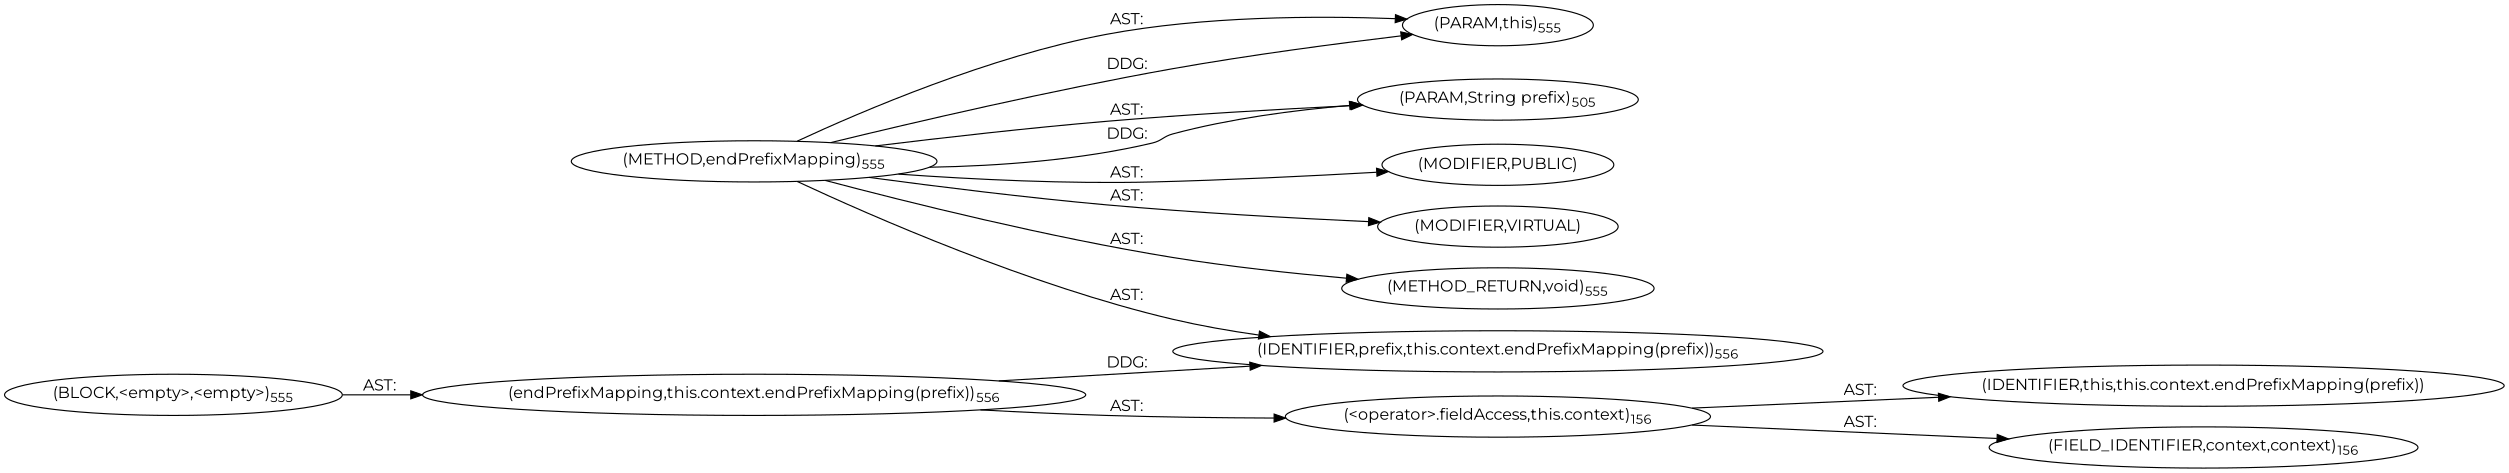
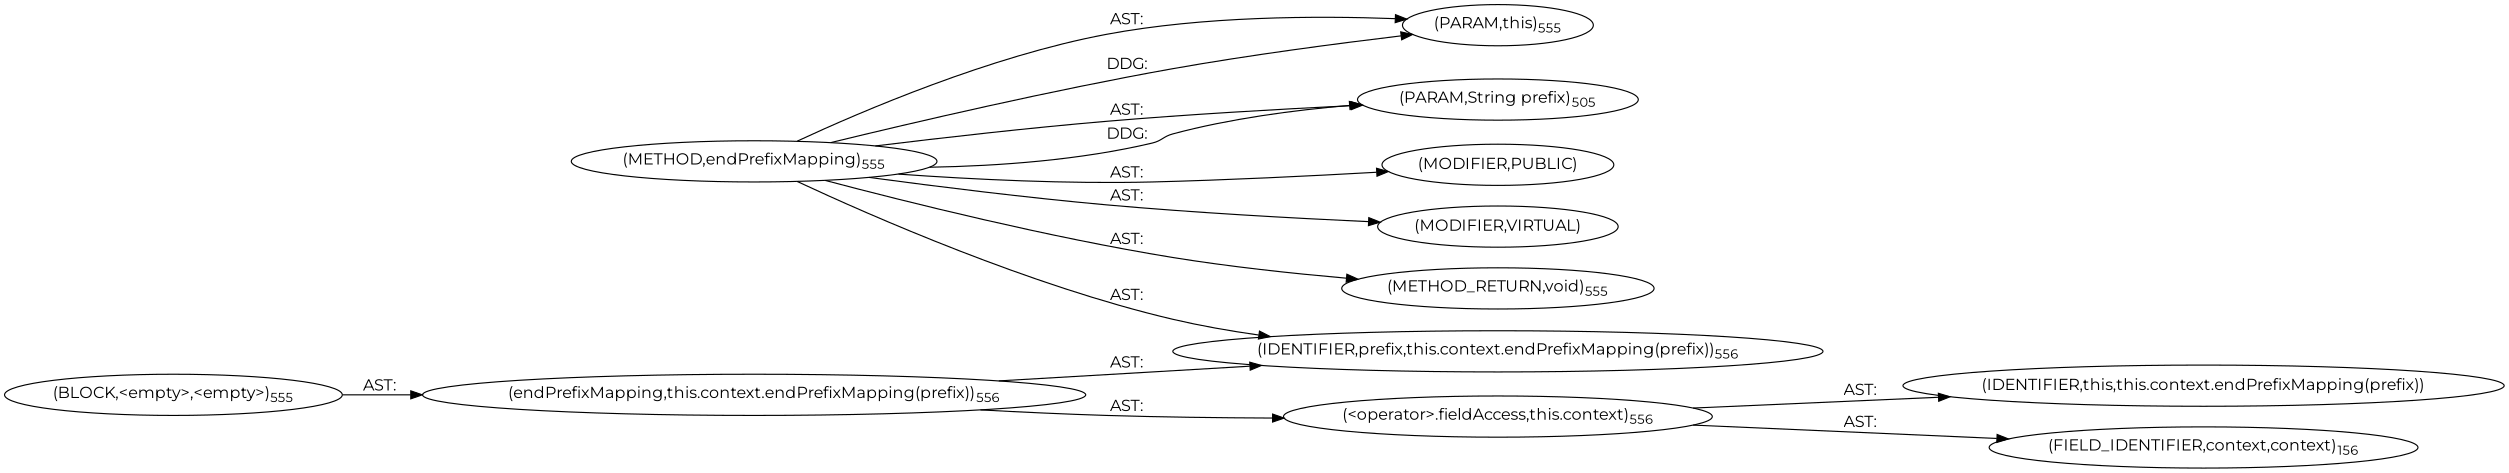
edge "(endPrefixMapping,this.context.endPrefixMapping(prefix))" -> "(IDENTIFIER,prefix,this.context.endPrefixMapping(prefix))": label "DDG: " -> "AST: "
node "(<operator>.fieldAccess,this.context)": text "156" -> "556"
